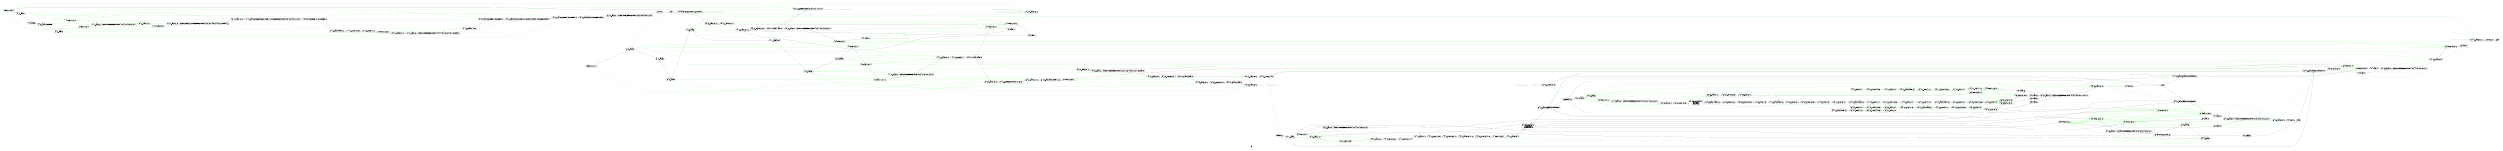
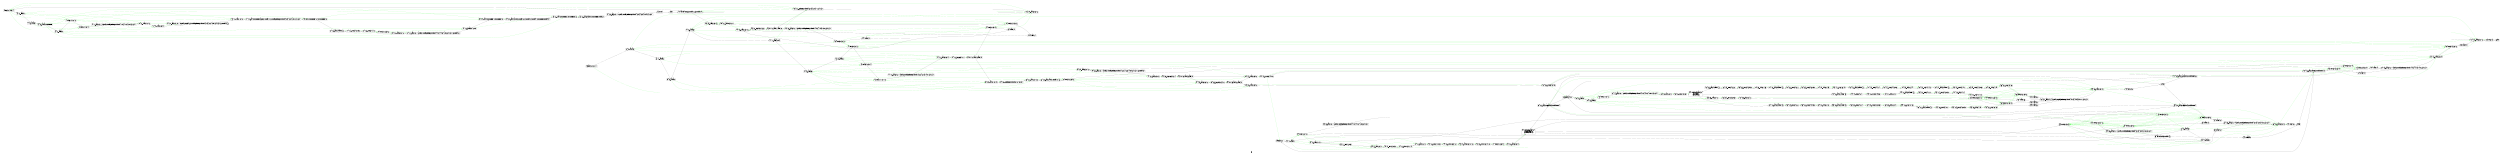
node "[140]  %8 = call i64 @random() #6": added
node "[155]  %22 = call i64 @random() #6": added
